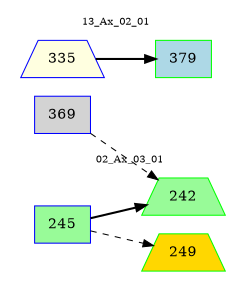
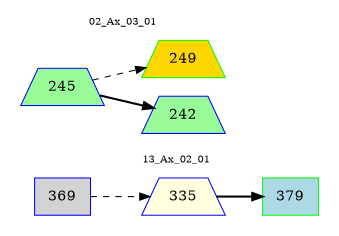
edge "369" -> "242": now "369" -> "335"
node "242": color green -> blue
node "245": shape box -> trapezium
